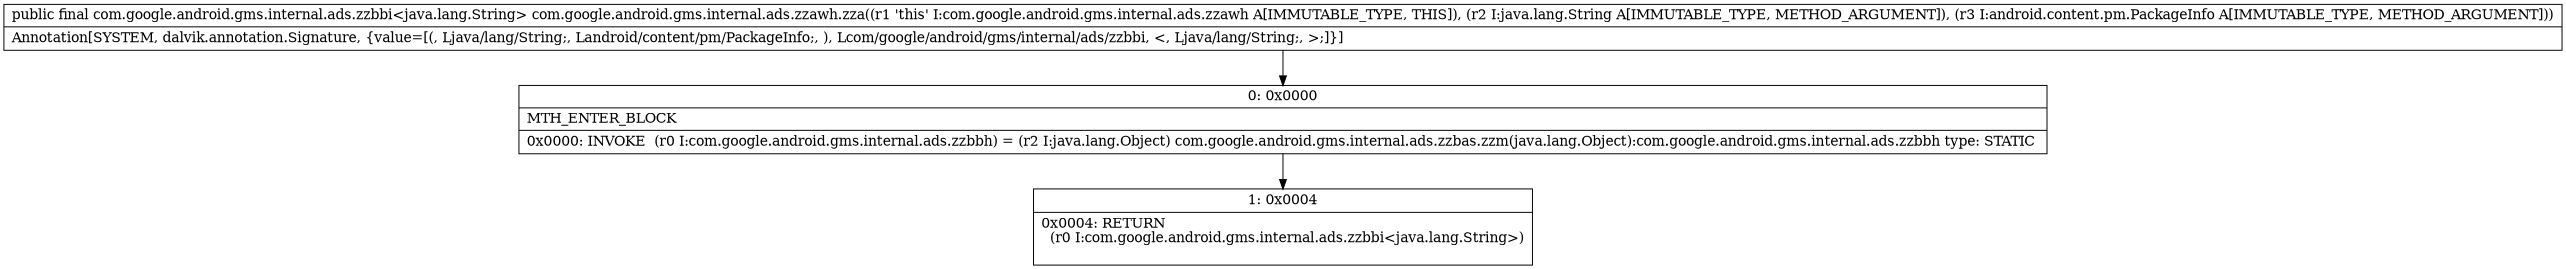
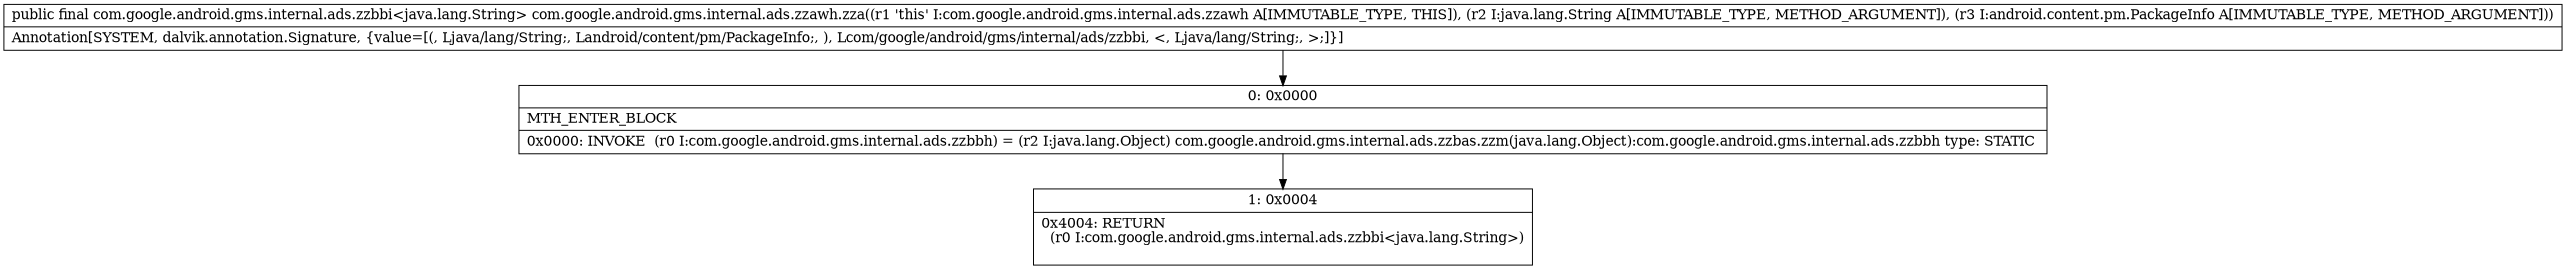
node "1: 0x0004": text "0x0004: RETURN" -> "0x4004: RETURN"
